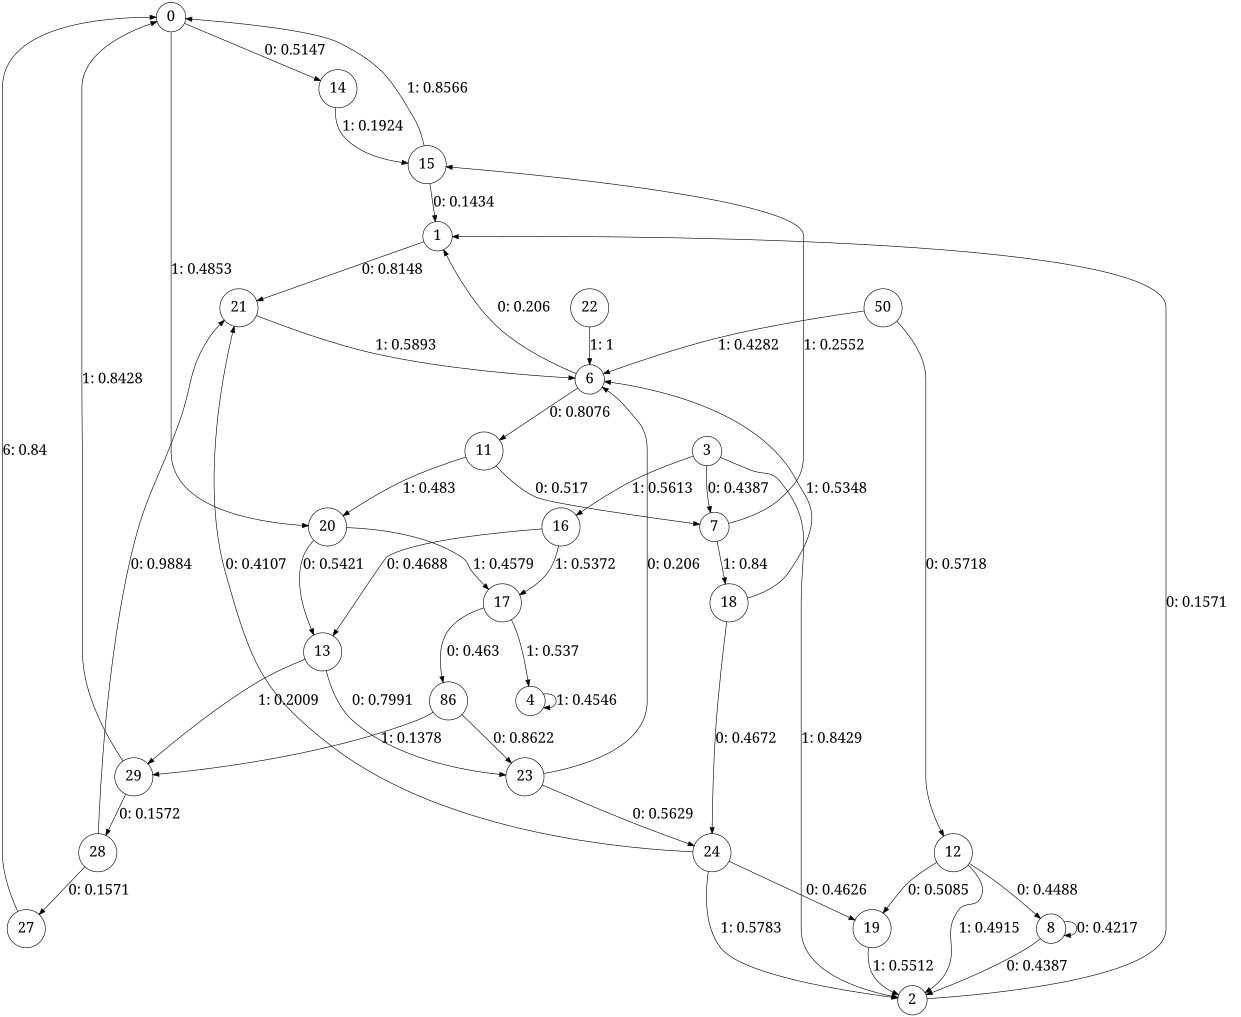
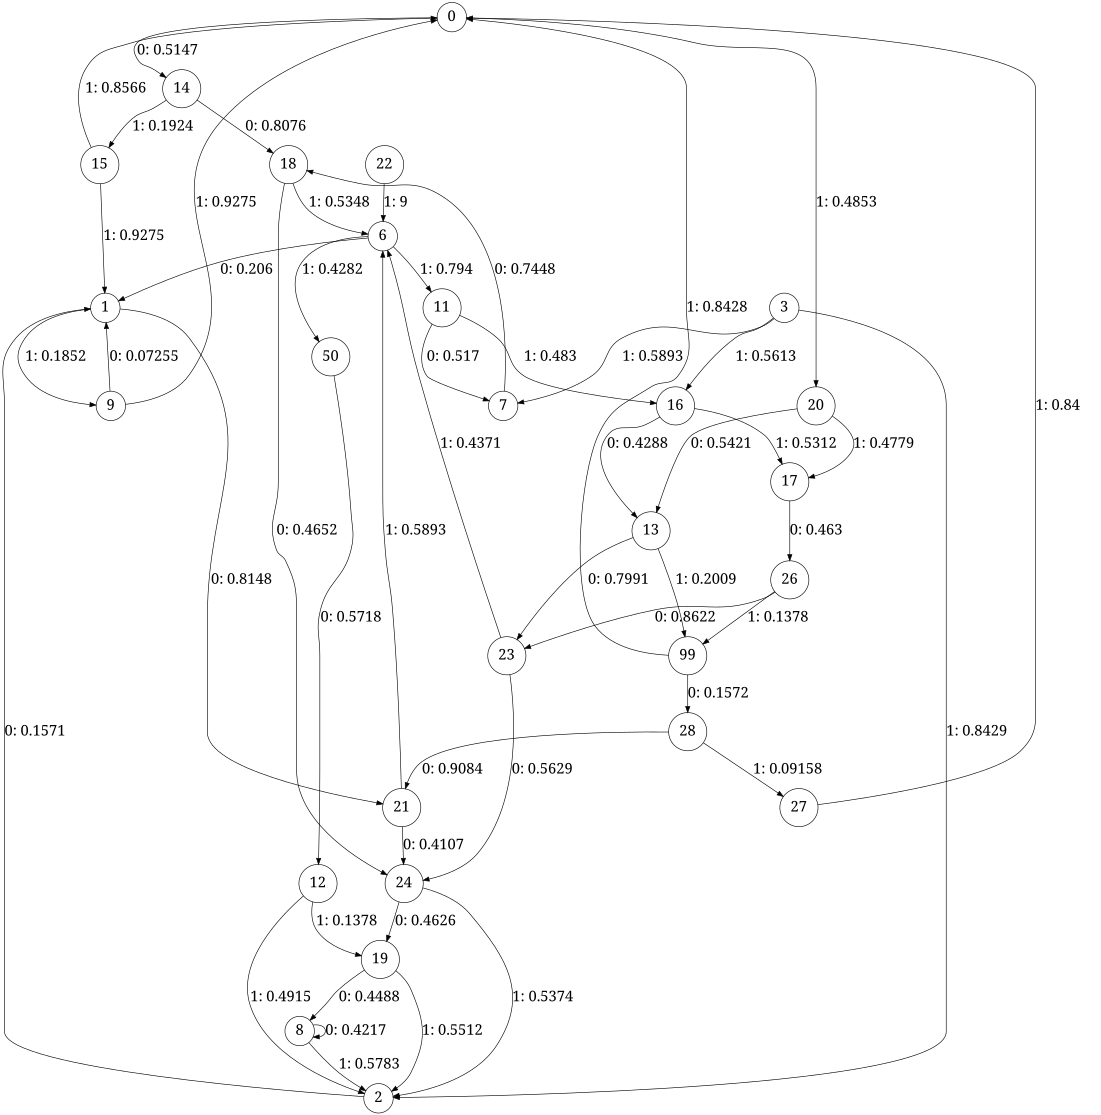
edge "14" -> "18": added, label "0: 0.8076"
edge "15" -> "1": label "0: 0.1434   " -> "1: 0.9275   "
edge "7" -> "15": removed, label "1: 0.2552"
edge "50" -> "6": reversed
edge "22" -> "6": label "1: 1        " -> "1: 9        "
node "9": added
edge "6" -> "11": label "0: 0.8076   " -> "1: 0.794    "
edge "27" -> "0": label "6: 0.84     " -> "1: 0.84     "
edge "11" -> "20": now "11" -> "16"
edge "3" -> "7": label "0: 0.4387   " -> "1: 0.5893   "
edge "28" -> "21": label "0: 0.9884   " -> "0: 0.9084   "
edge "16" -> "13": label "0: 0.4688   " -> "0: 0.4288   "
edge "20" -> "17": label "1: 0.4579   " -> "1: 0.4779   "
edge "16" -> "17": label "1: 0.5372   " -> "1: 0.5312   "
edge "23" -> "6": label "0: 0.206    " -> "1: 0.4371   "
edge "7" -> "18": label "1: 0.84     " -> "0: 0.7448   "
node "86": label "86" -> "26"
node "4": removed
edge "24" -> "21": reversed
edge "18" -> "24": label "0: 0.4672   " -> "0: 0.4652   "
node "29": label "29" -> "99"
edge "12" -> "8": now "19" -> "8"
edge "28" -> "27": label "0: 0.1571   " -> "1: 0.09158  "
edge "12" -> "19": label "0: 0.5085   " -> "1: 0.1378   "
edge "24" -> "2": label "1: 0.5783   " -> "1: 0.5374   "
edge "8" -> "2": label "0: 0.4387   " -> "1: 0.5783   "
